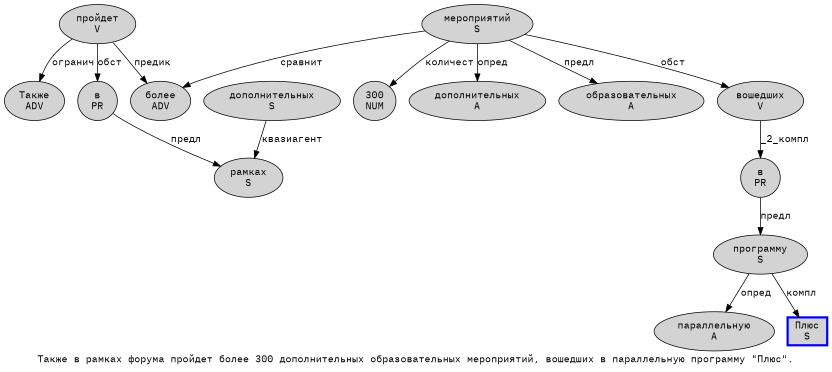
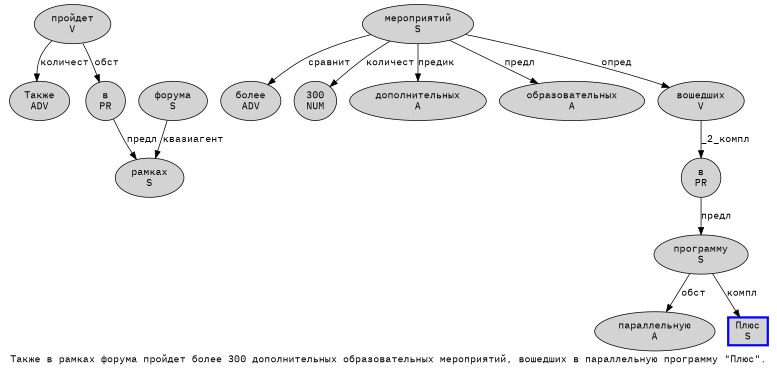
edge "пройдет V" -> "более ADV": removed, label "предик"
edge "пройдет V" -> "Также ADV": label "огранич" -> "количест"
edge "мероприятий S" -> "дополнительных A": label "опред" -> "предик"
edge "мероприятий S" -> "вошедших V": label "обст" -> "опред"
node "дополнительных S": label "дополнительных S" -> "форума S"
edge "программу S" -> "параллельную A": label "опред" -> "обст"
